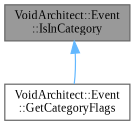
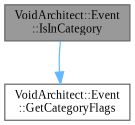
edge "VoidArchitect::Event ::GetCategoryFlags" -> "VoidArchitect::Event ::IsInCategory": reversed
